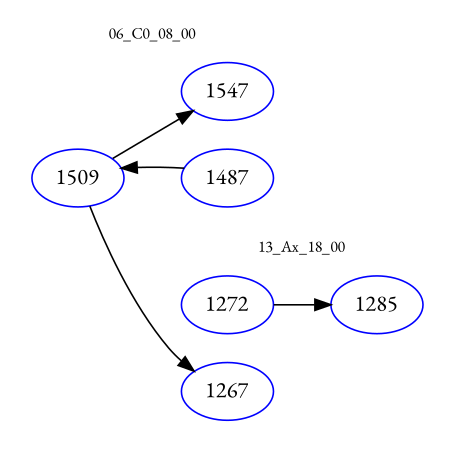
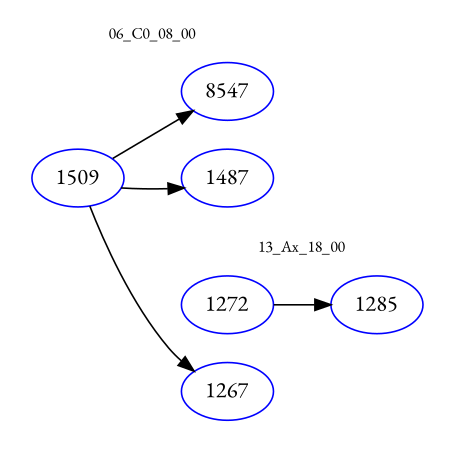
node "1547": label "1547" -> "8547"
edge "1487" -> "1509": reversed
